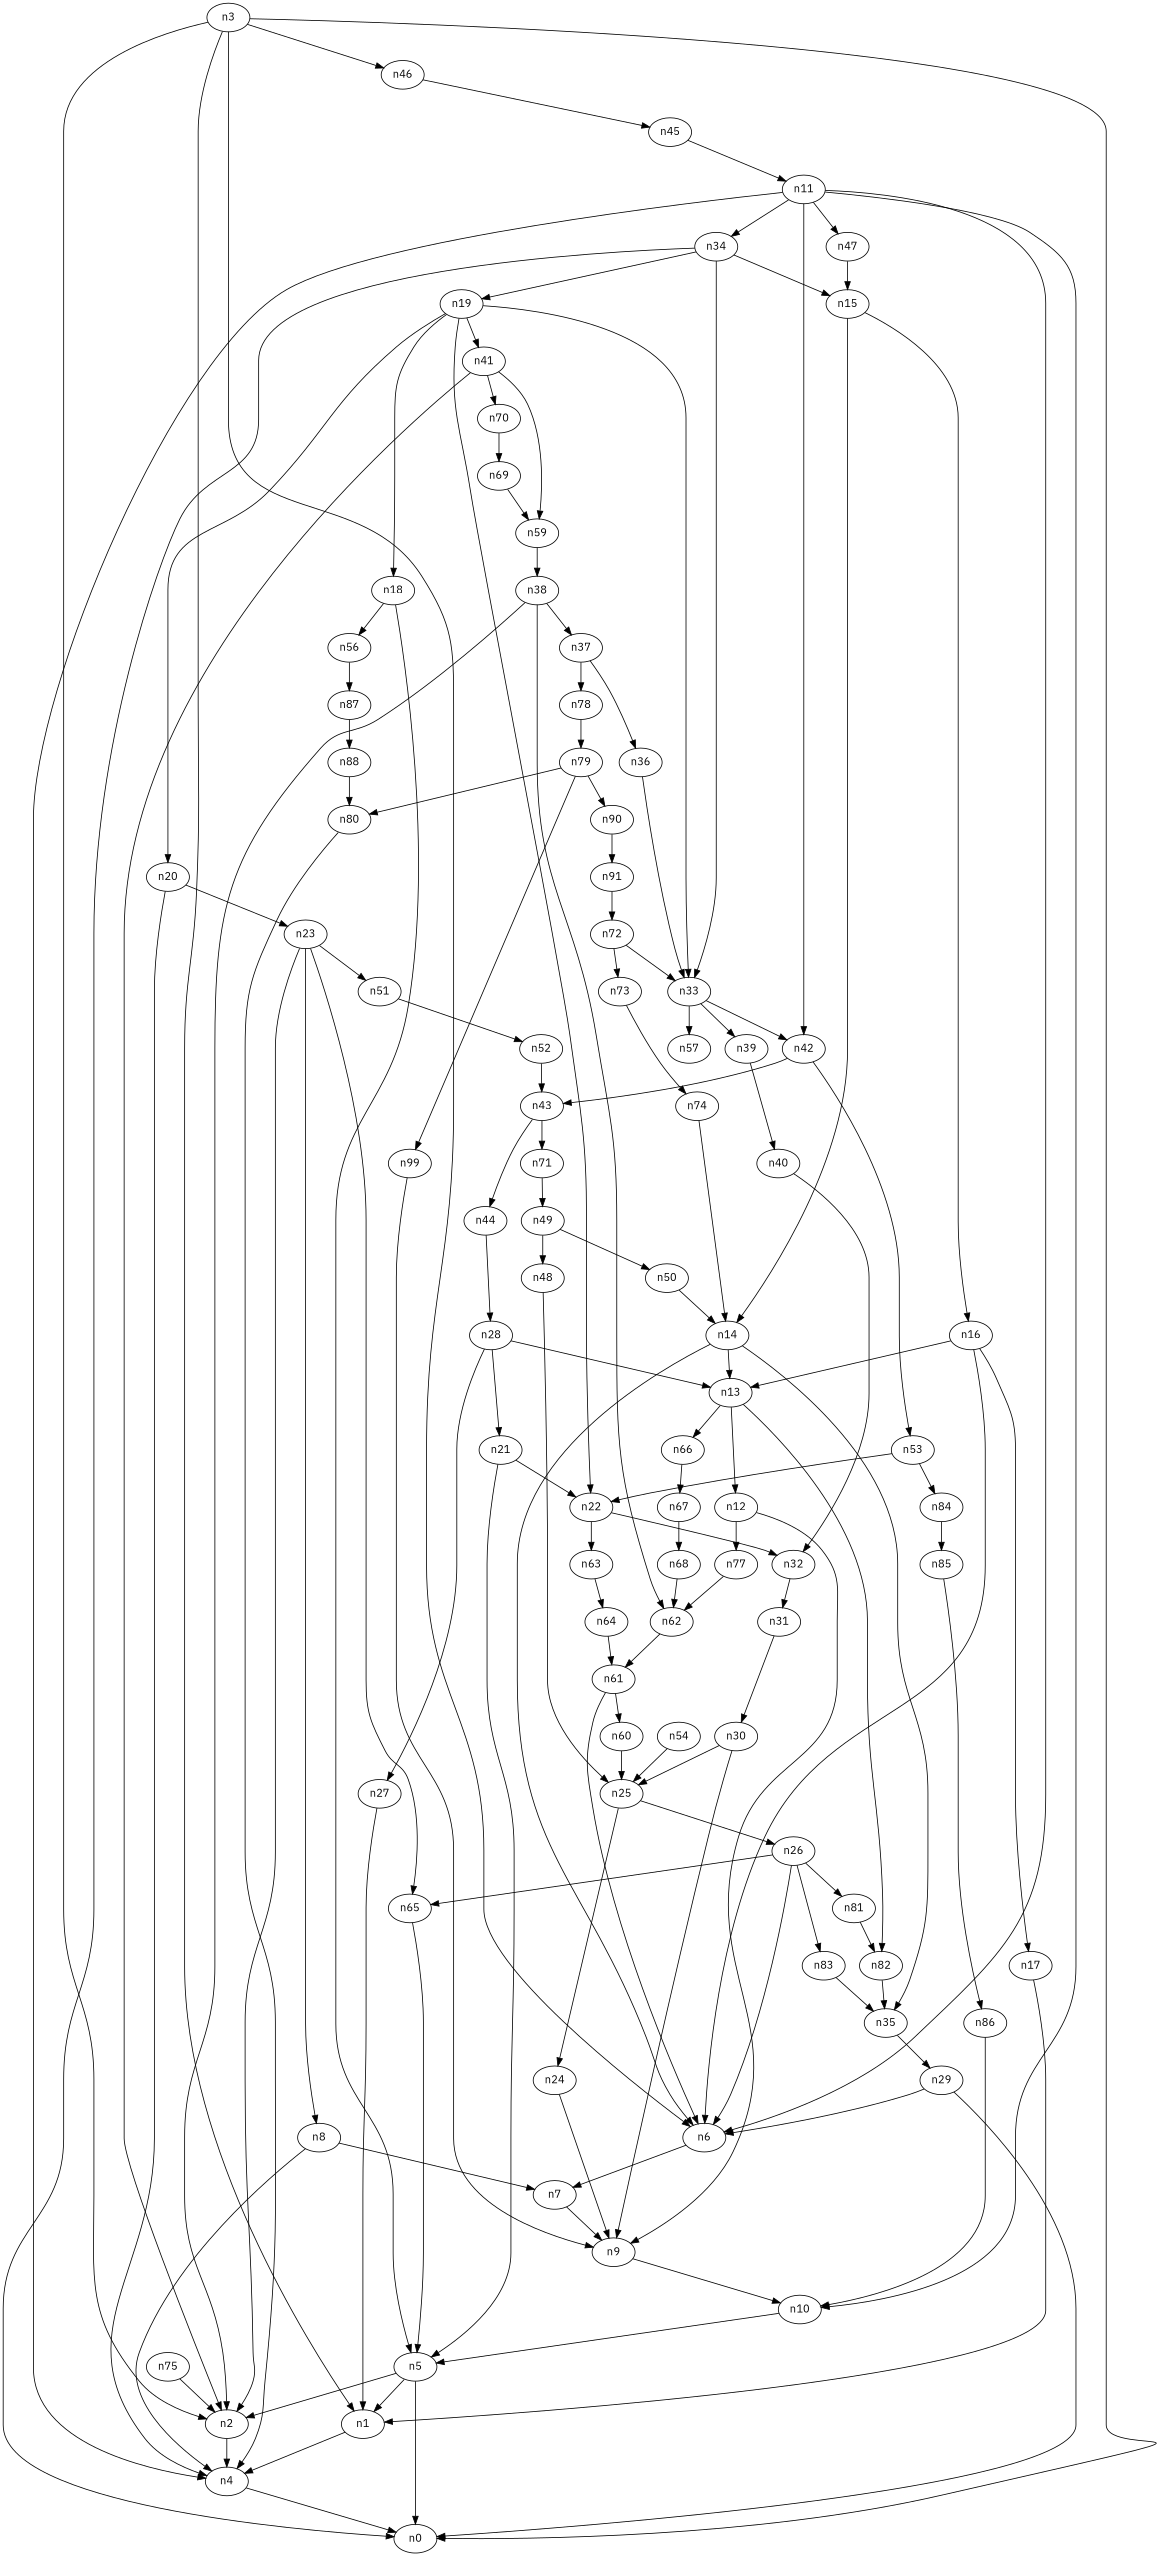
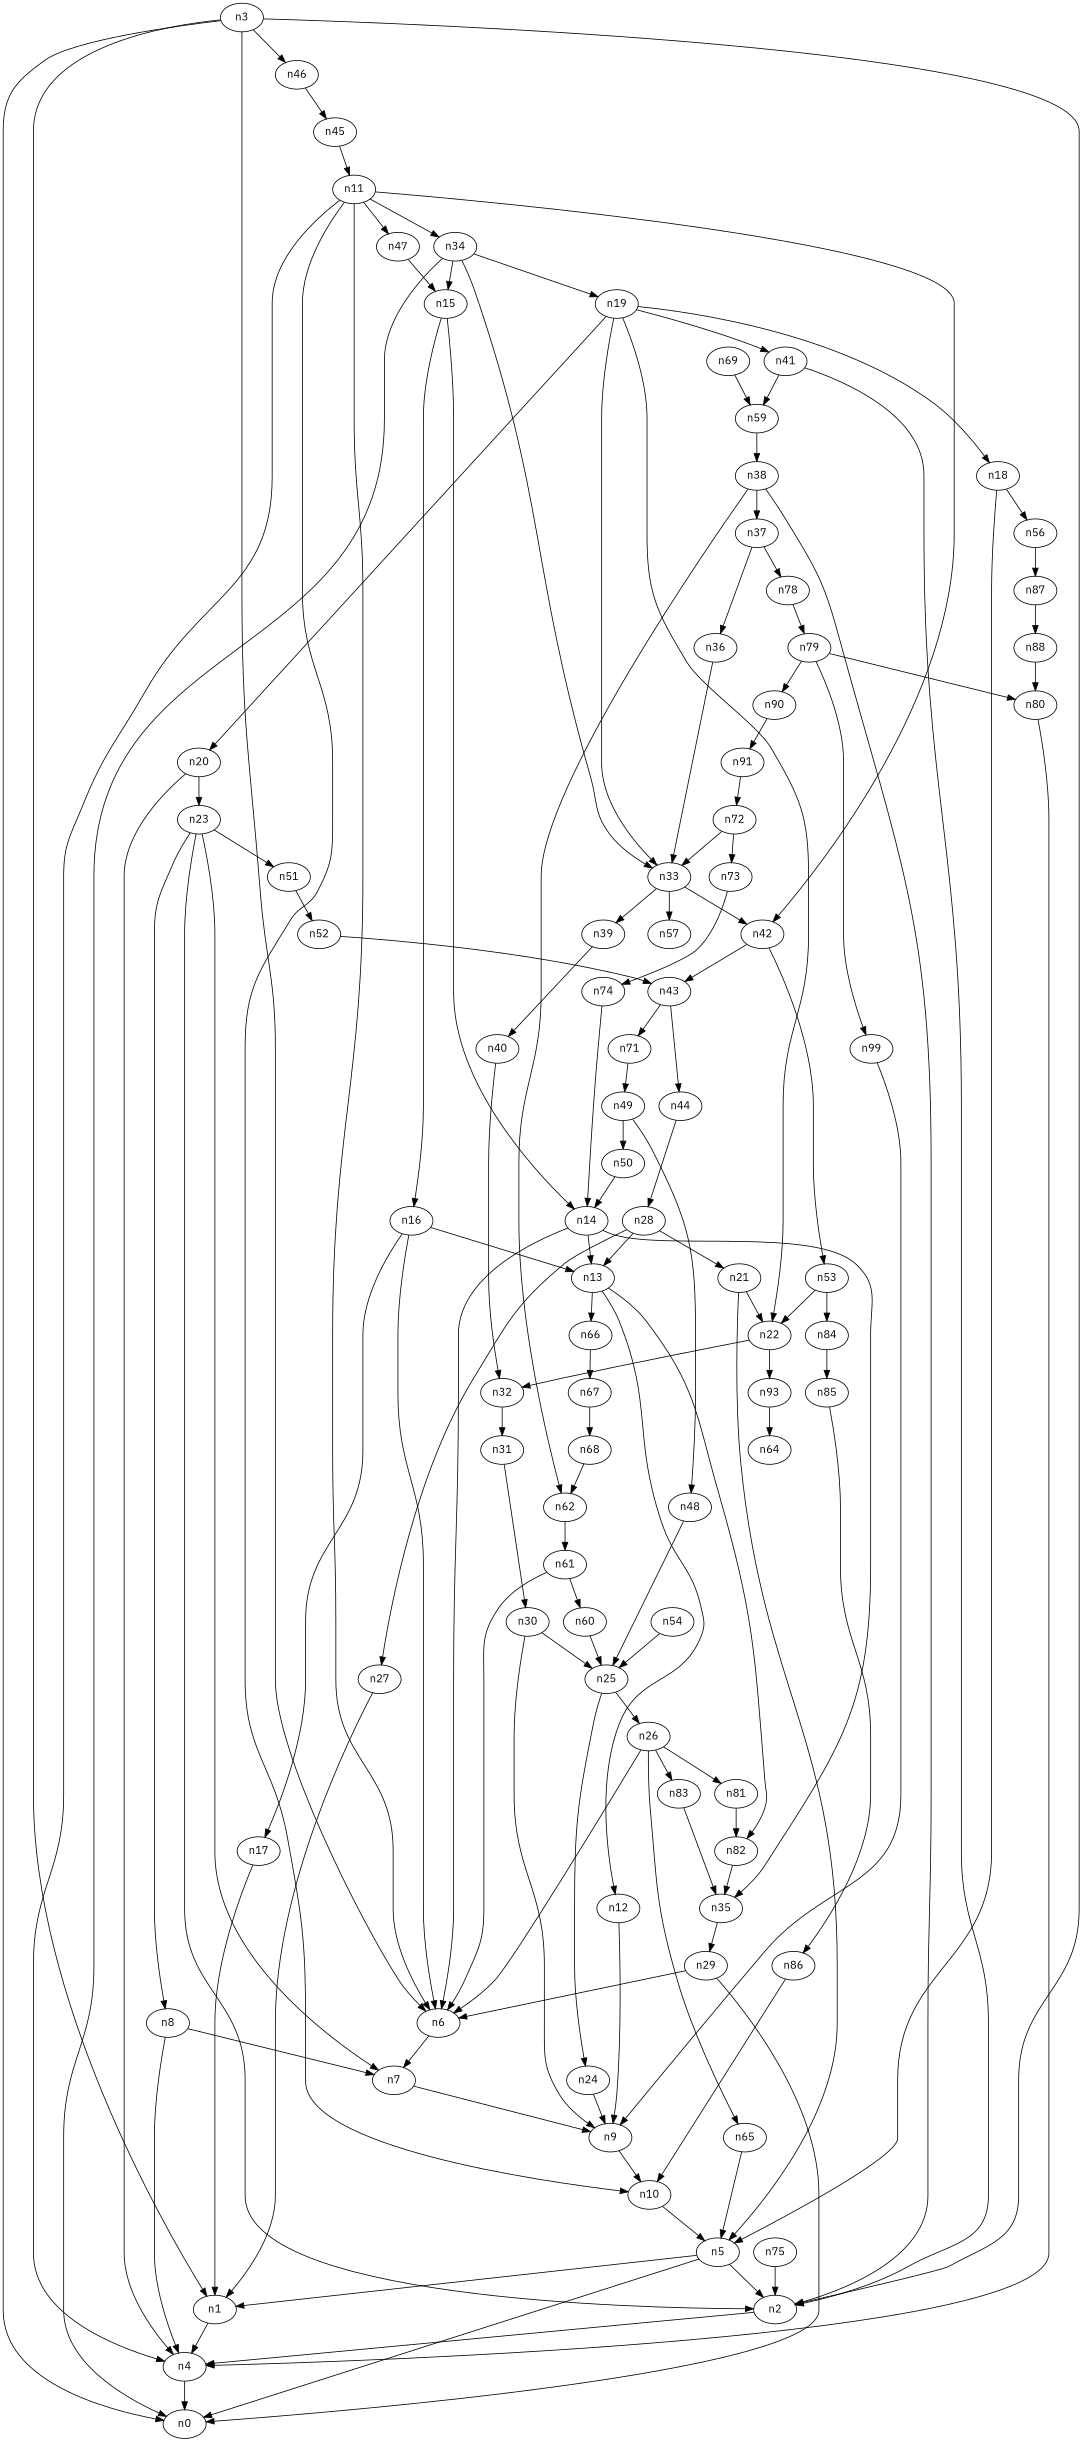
node "n70": removed
edge "n23" -> "n65": now "n23" -> "n7"
node "n63": label "n63" -> "n93"
node "n77": removed
edge "n64" -> "n61": removed
